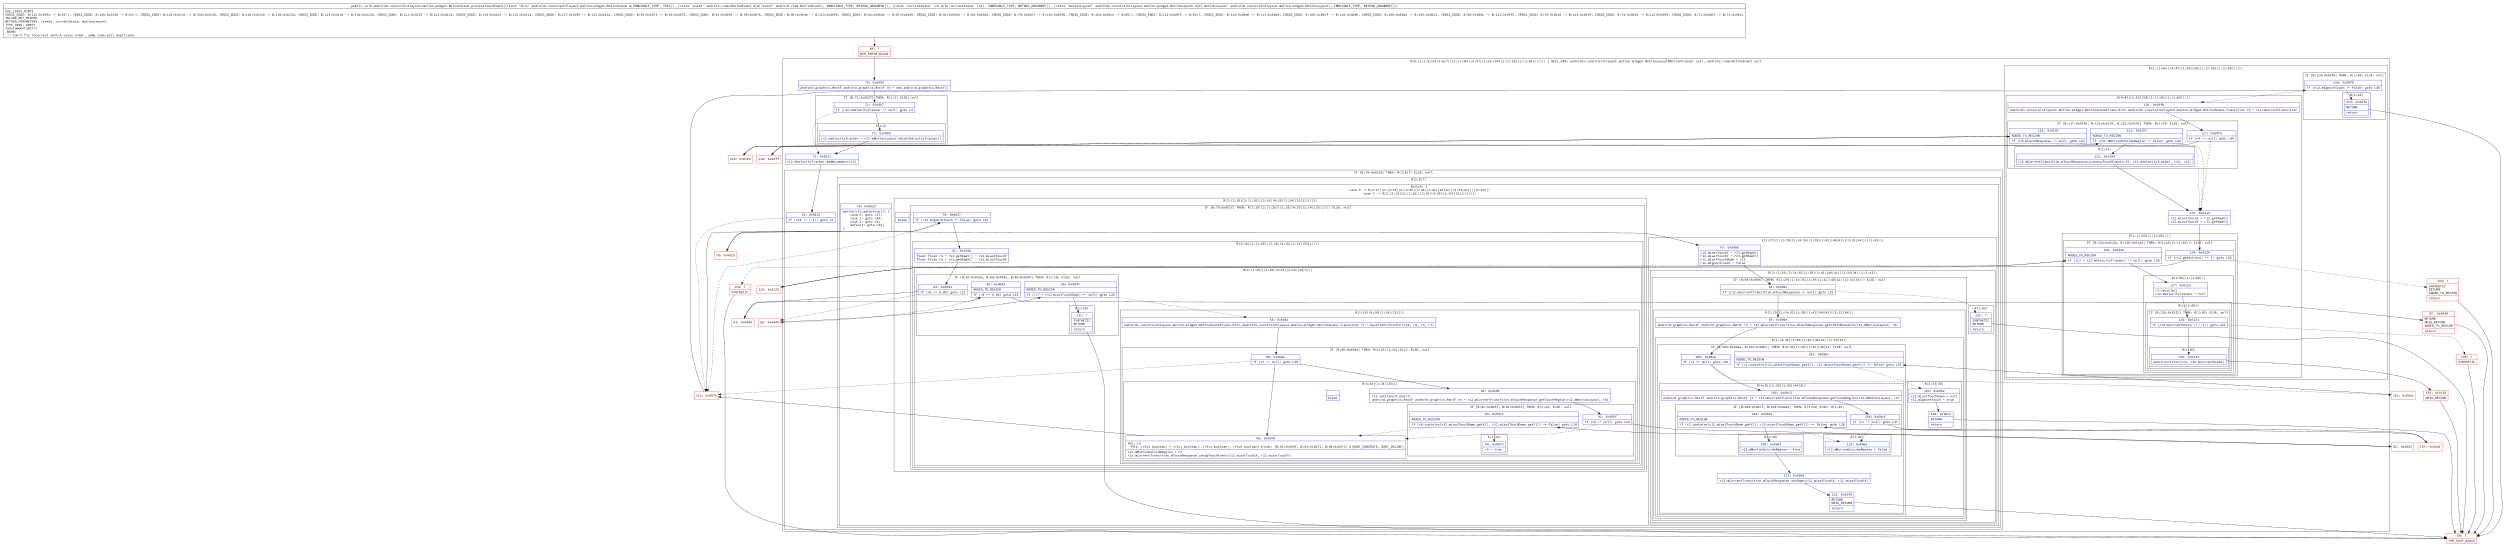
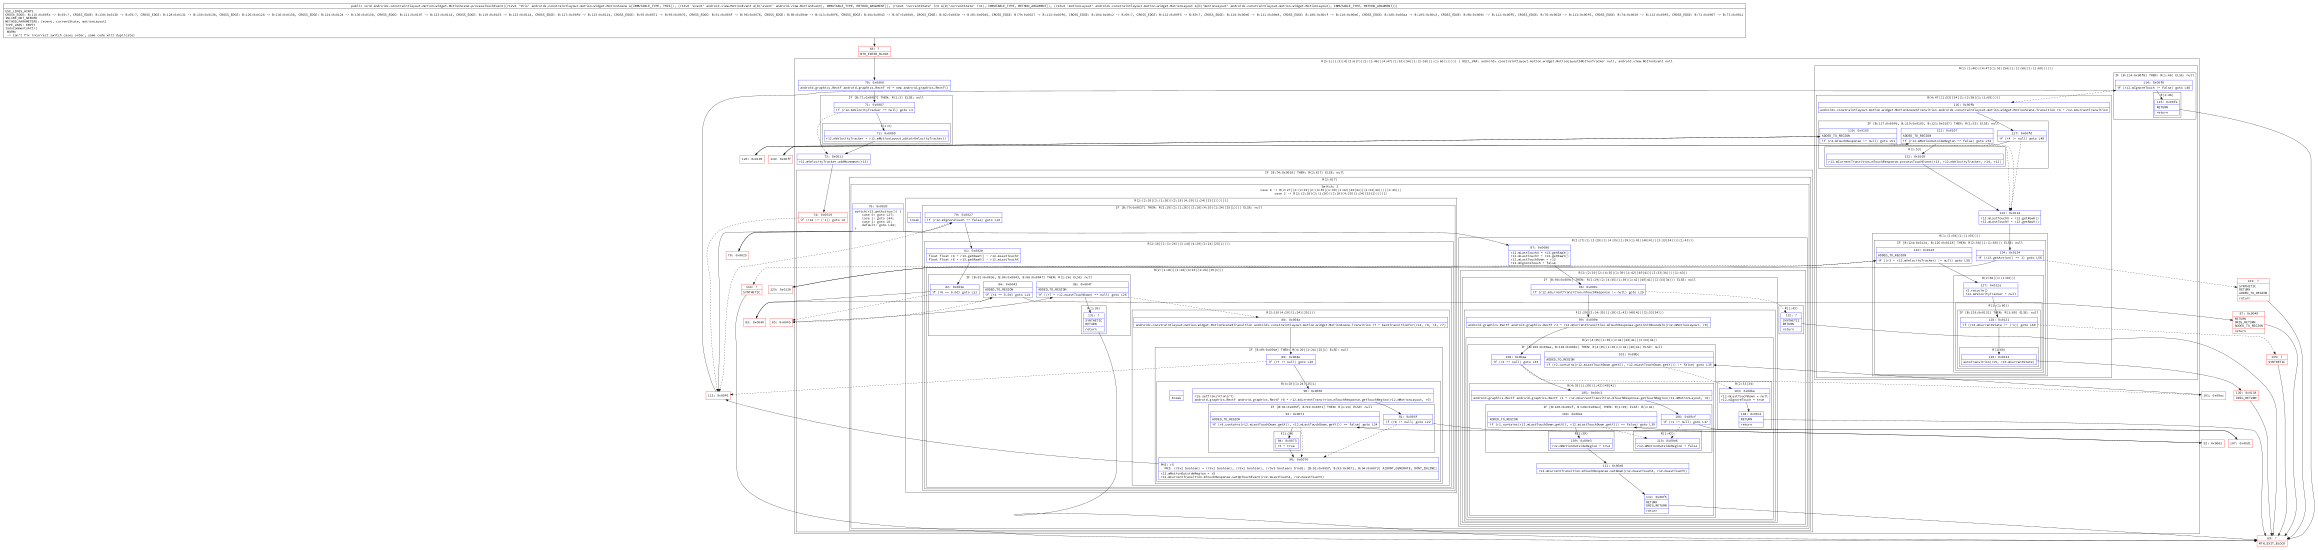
node "74: 0x0019": color blue -> red
edge "89: 0x004e" -> "96: 0x0076": now "94: 0x0073" -> "96: 0x0076"
